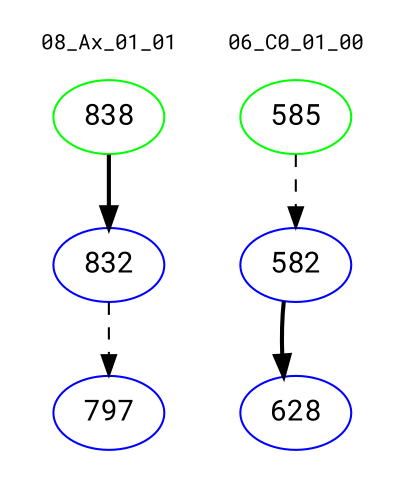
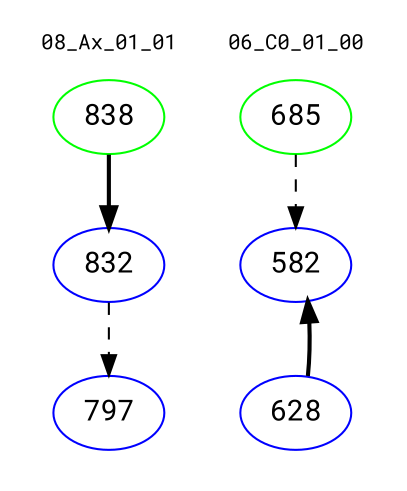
node "585": label "585" -> "685"
edge "582" -> "628": reversed
